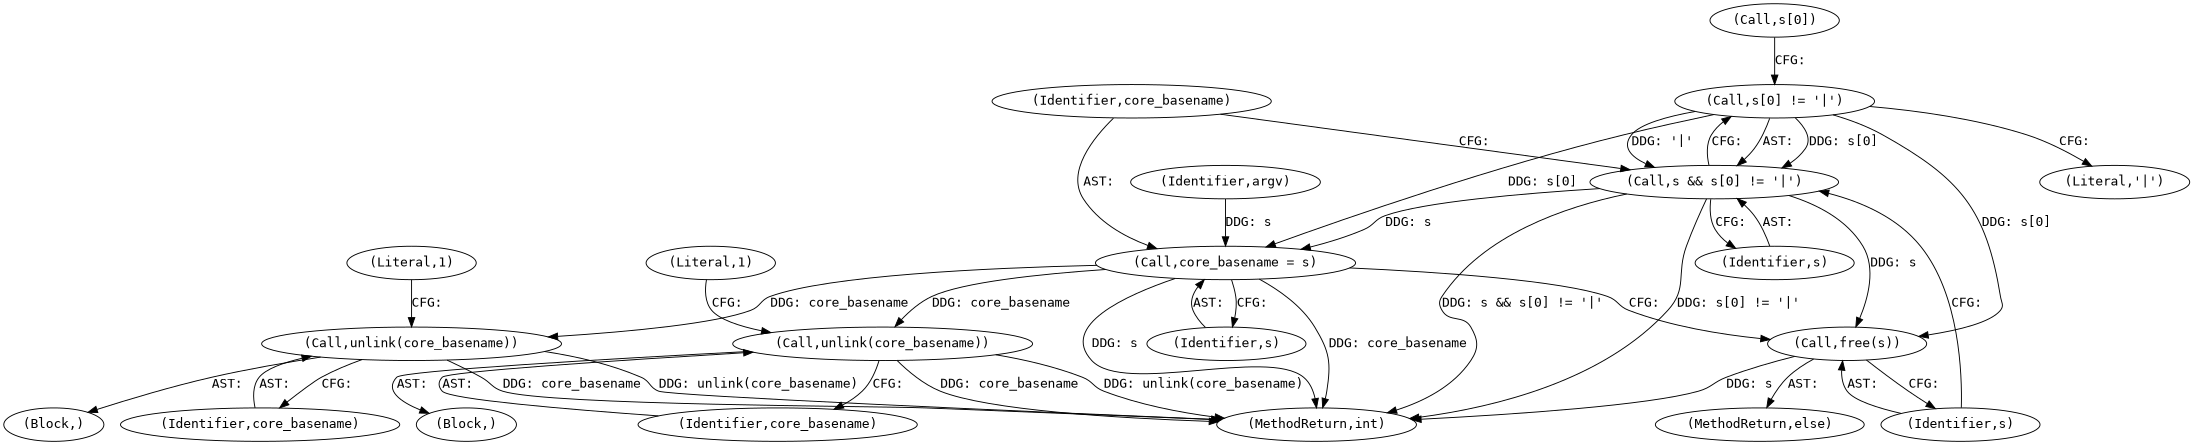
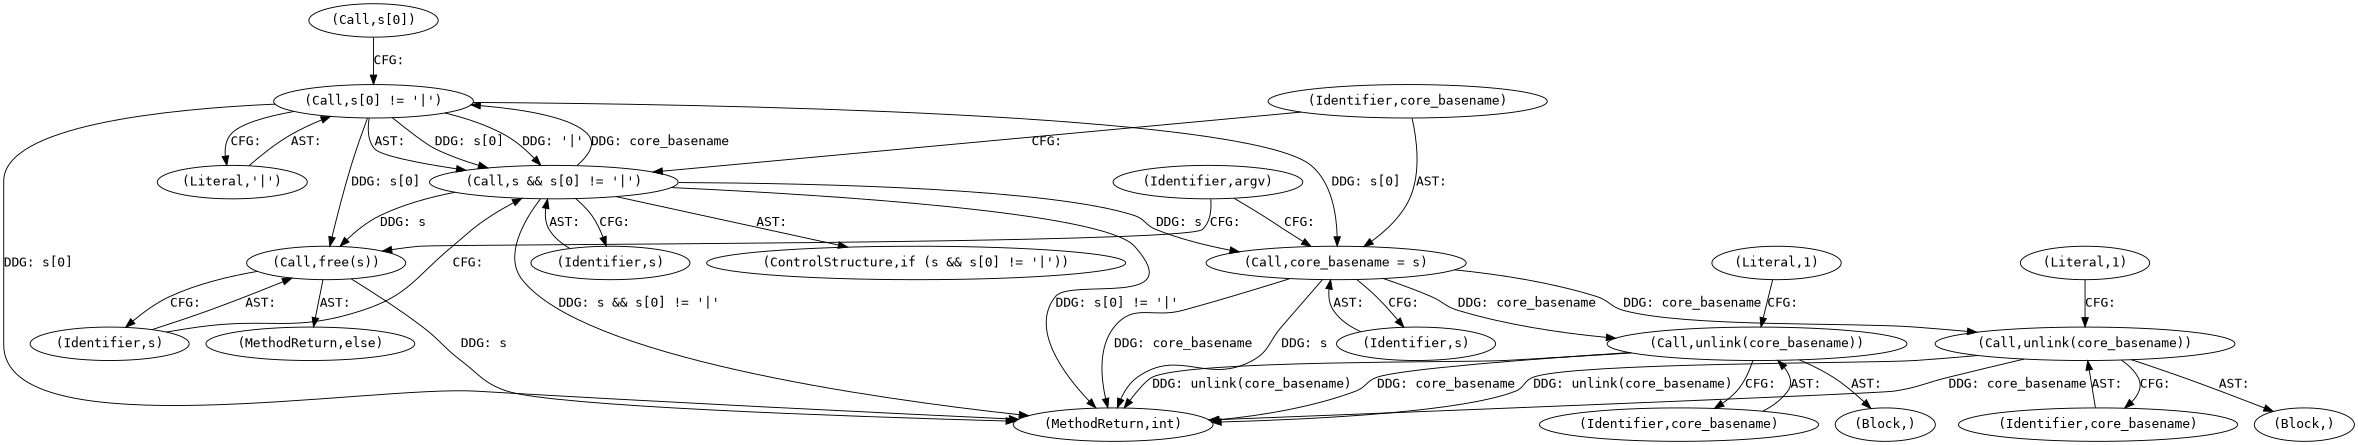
edge "(Literal,'|')" -> "(Call,s[0] != '|')": added, label "AST:"
edge "(Call,s && s[0] != '|')" -> "(Call,s[0] != '|')": label "CFG: " -> "DDG: core_basename"
edge "(Identifier,argv)" -> "(Call,core_basename = s)": label "DDG: s" -> "CFG: "
node "(ControlStructure,if (s && s[0] != '|'))": added
edge "(Call,core_basename = s)" -> "(Call,free(s))": now "(Identifier,argv)" -> "(Call,free(s))"
edge "(Call,s[0] != '|')" -> "(MethodReturn,int)": added, label "DDG: s[0]"
